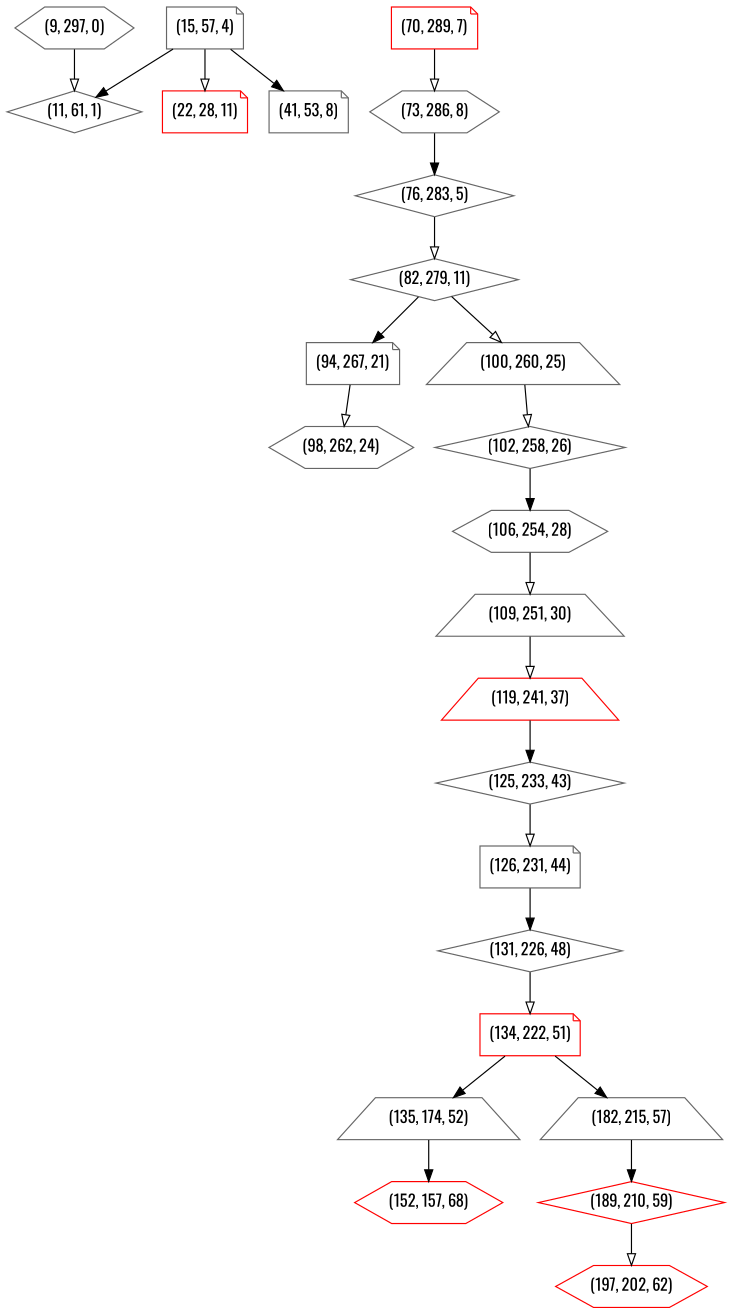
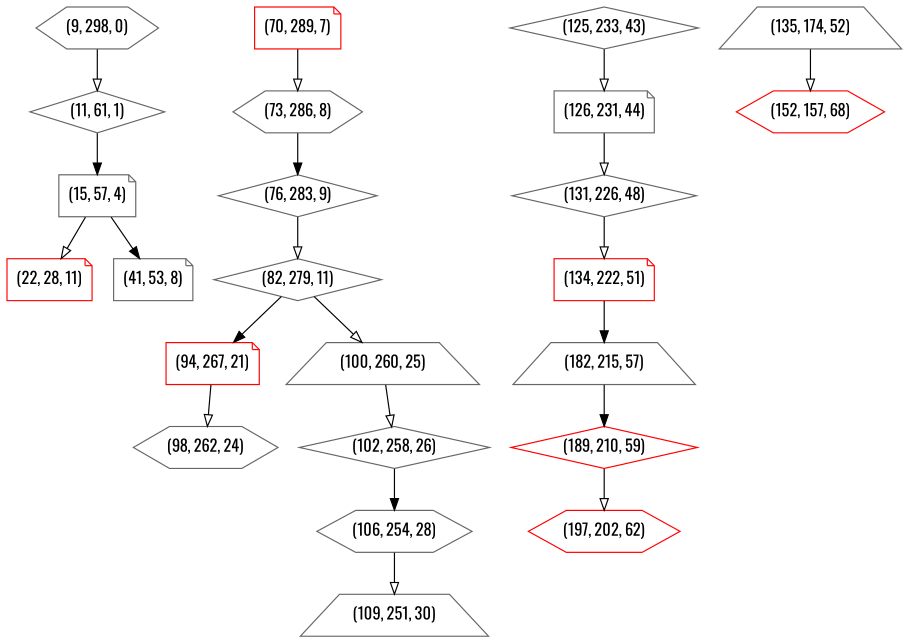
node "(9, 297, 0)": label "(9, 297, 0)" -> "(9, 298, 0)"
edge "(15, 57, 4)" -> "(11, 61, 1)": reversed
node "(76, 283, 5)": label "(76, 283, 5)" -> "(76, 283, 9)"
node "(94, 267, 21)": color gray40 -> red
node "(119, 241, 37)": removed
edge "(126, 231, 44)" -> "(131, 226, 48)": arrowhead normal -> onormal
edge "(134, 222, 51)" -> "(135, 174, 52)": removed
edge "(135, 174, 52)" -> "(152, 157, 68)": arrowhead normal -> onormal
